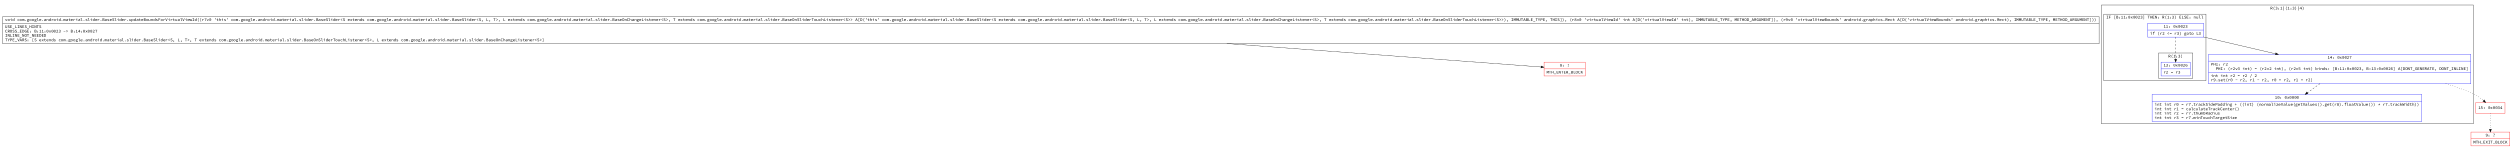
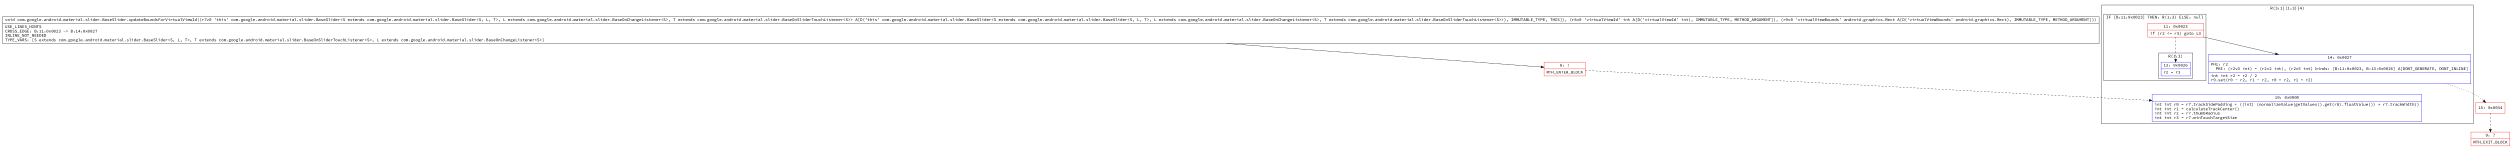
node "11: 0x0023": color blue -> red
edge "14: 0x0027" -> "10: 0x0000": now "8: ?" -> "10: 0x0000"
edge "15: 0x0034" -> "9: ?": style dotted -> dashed
